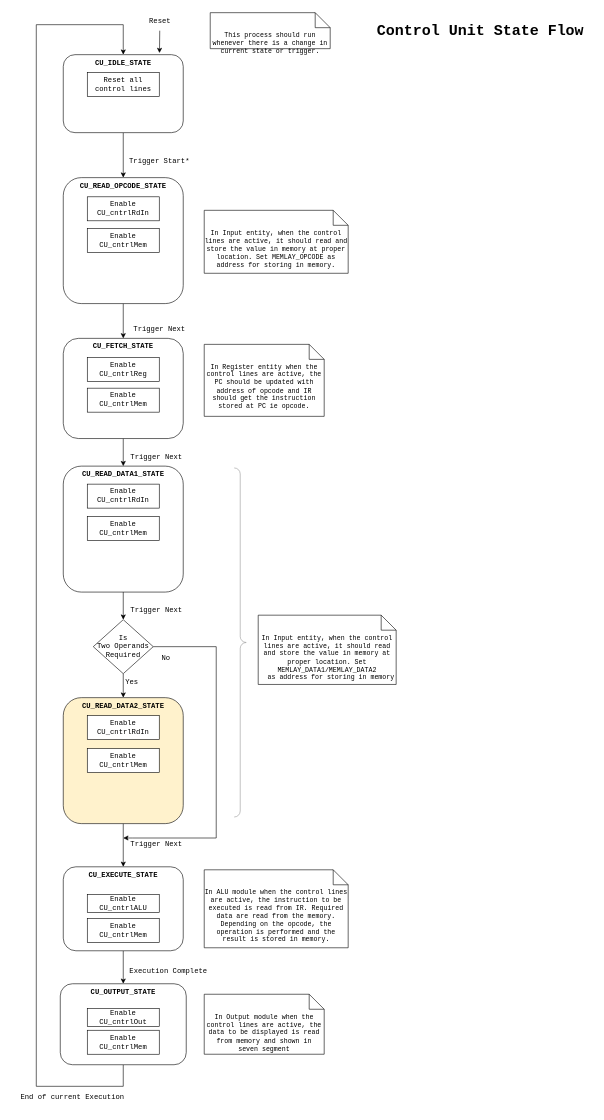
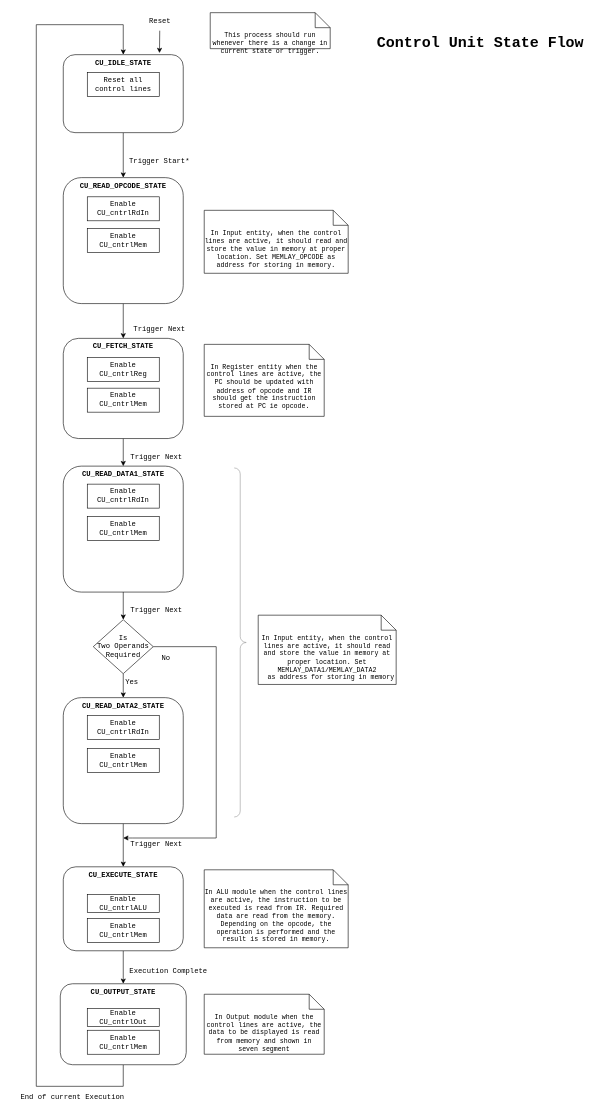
node "Control Unit State Flow": moved (480, 30) -> (480, 42)
node "CU_READ_DATA2_STATE": fillcolor #fff2cc -> #ffffff
